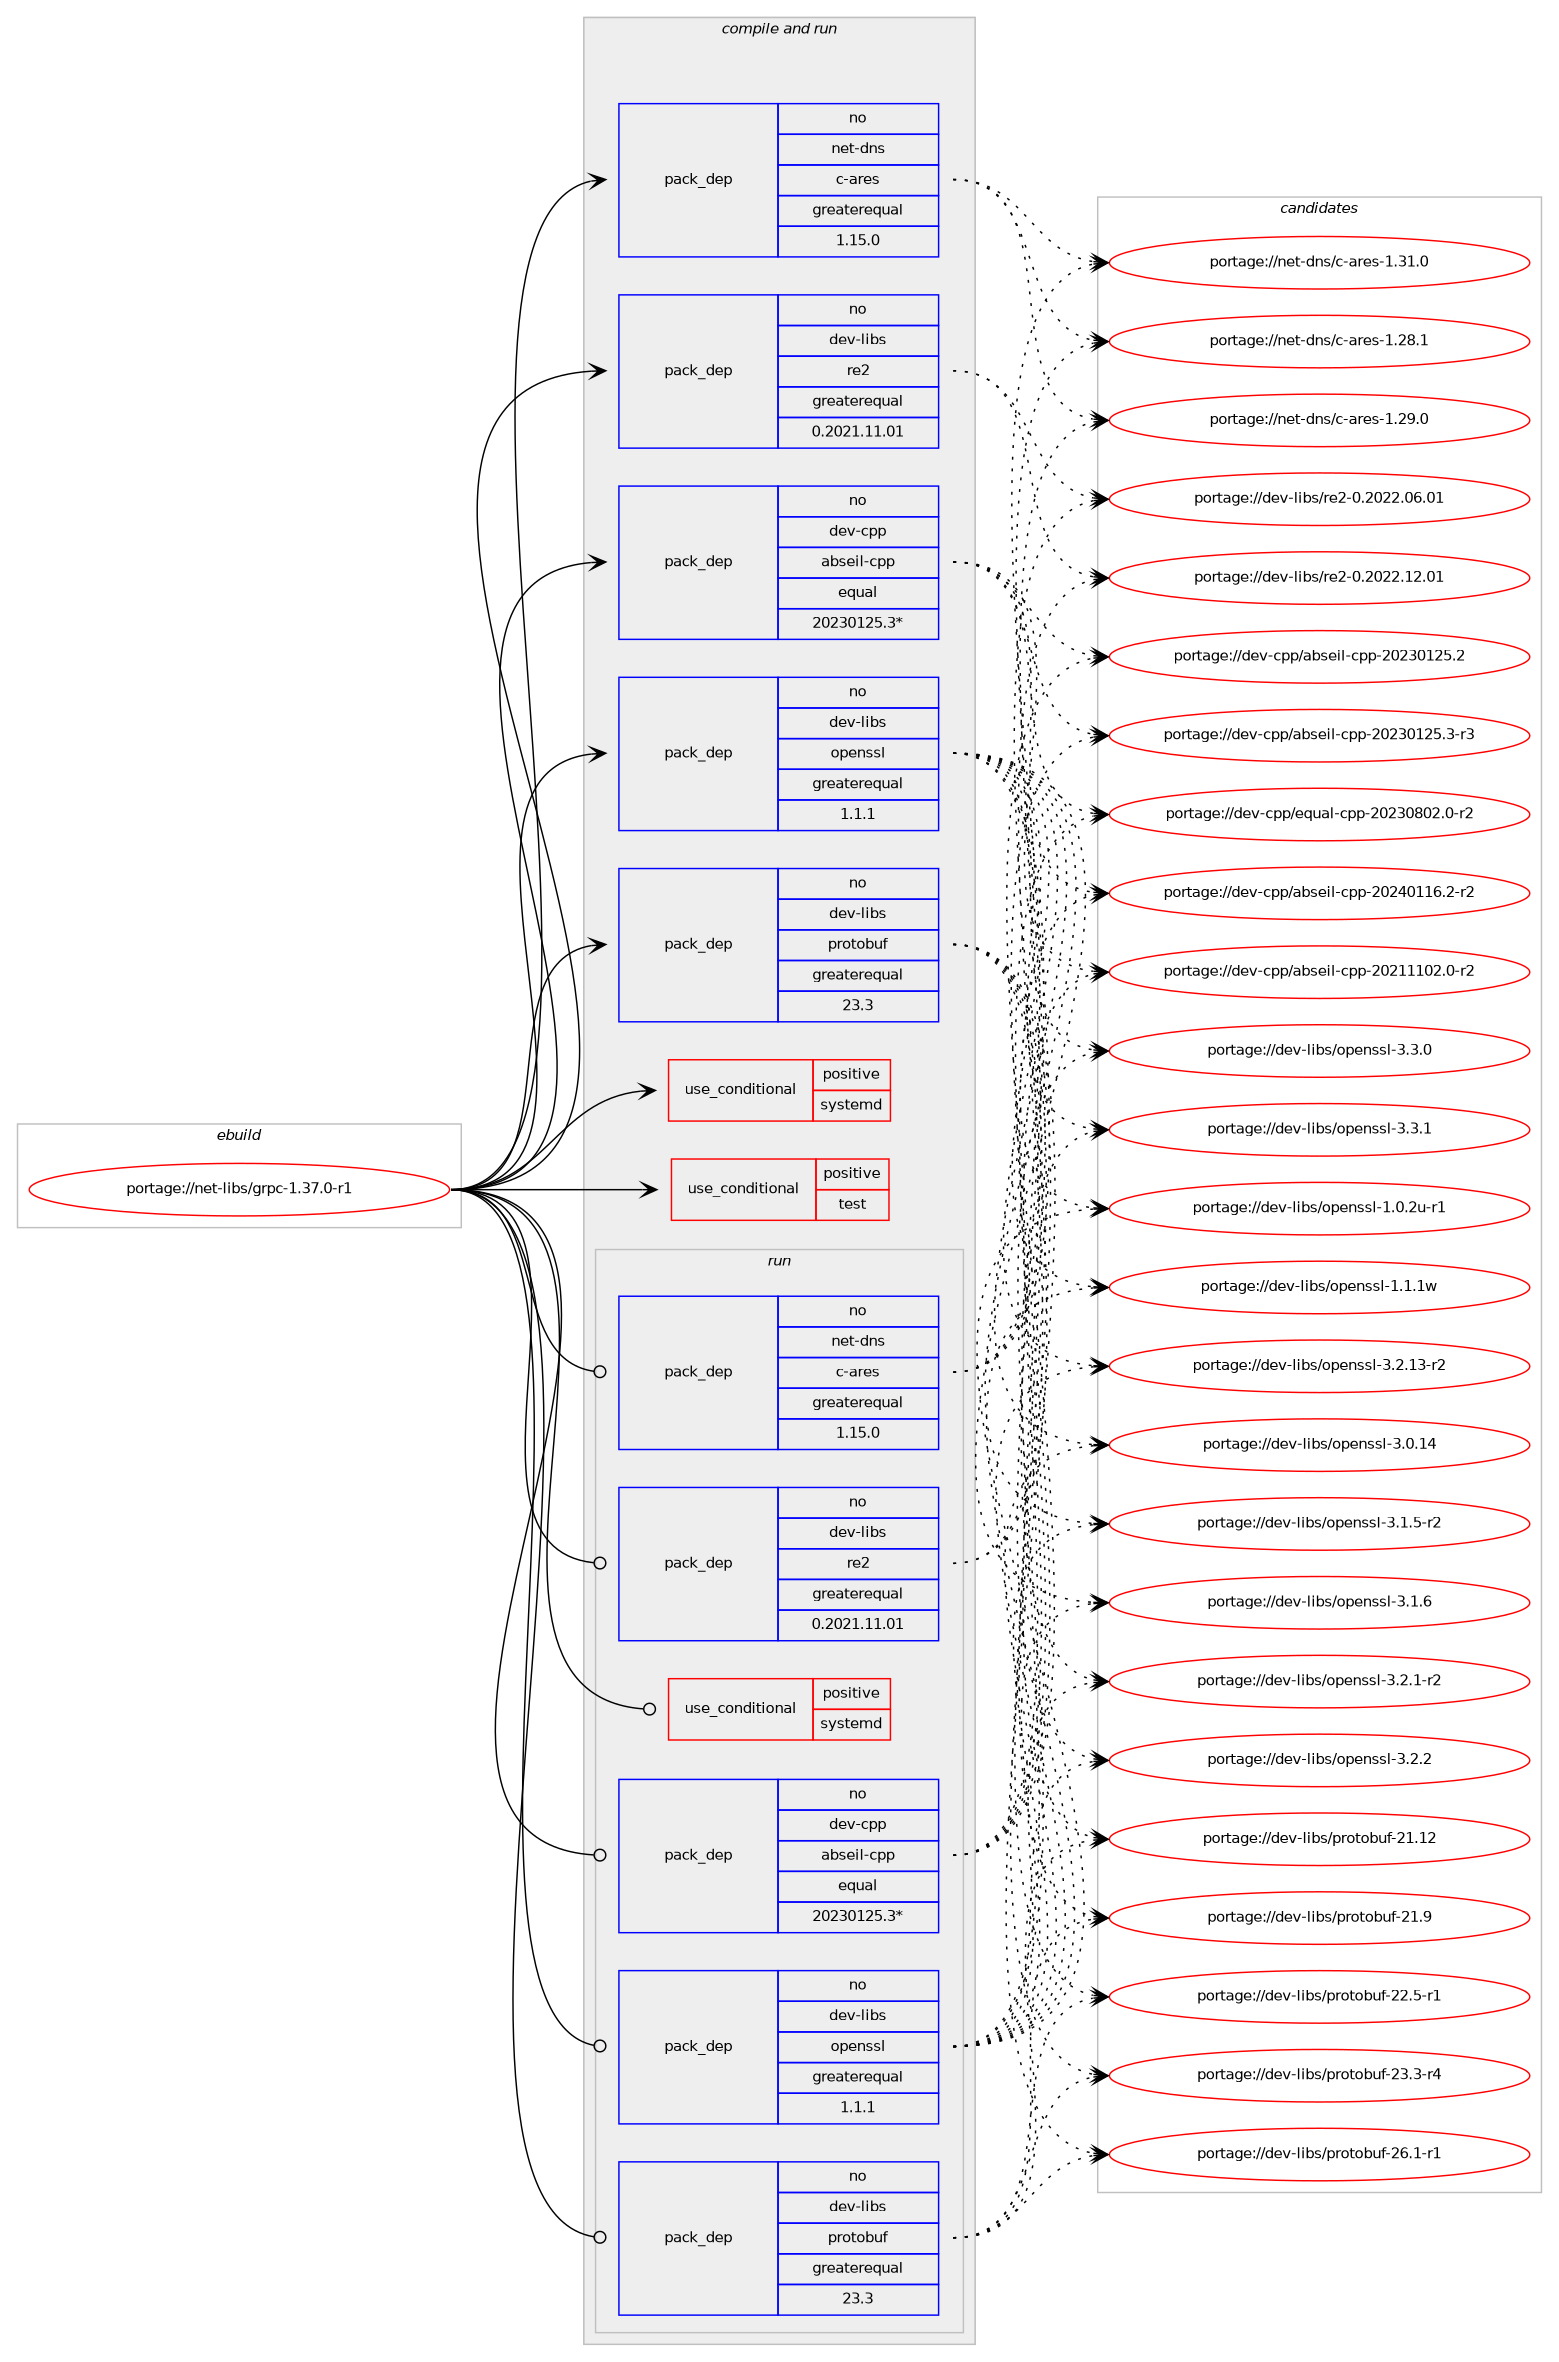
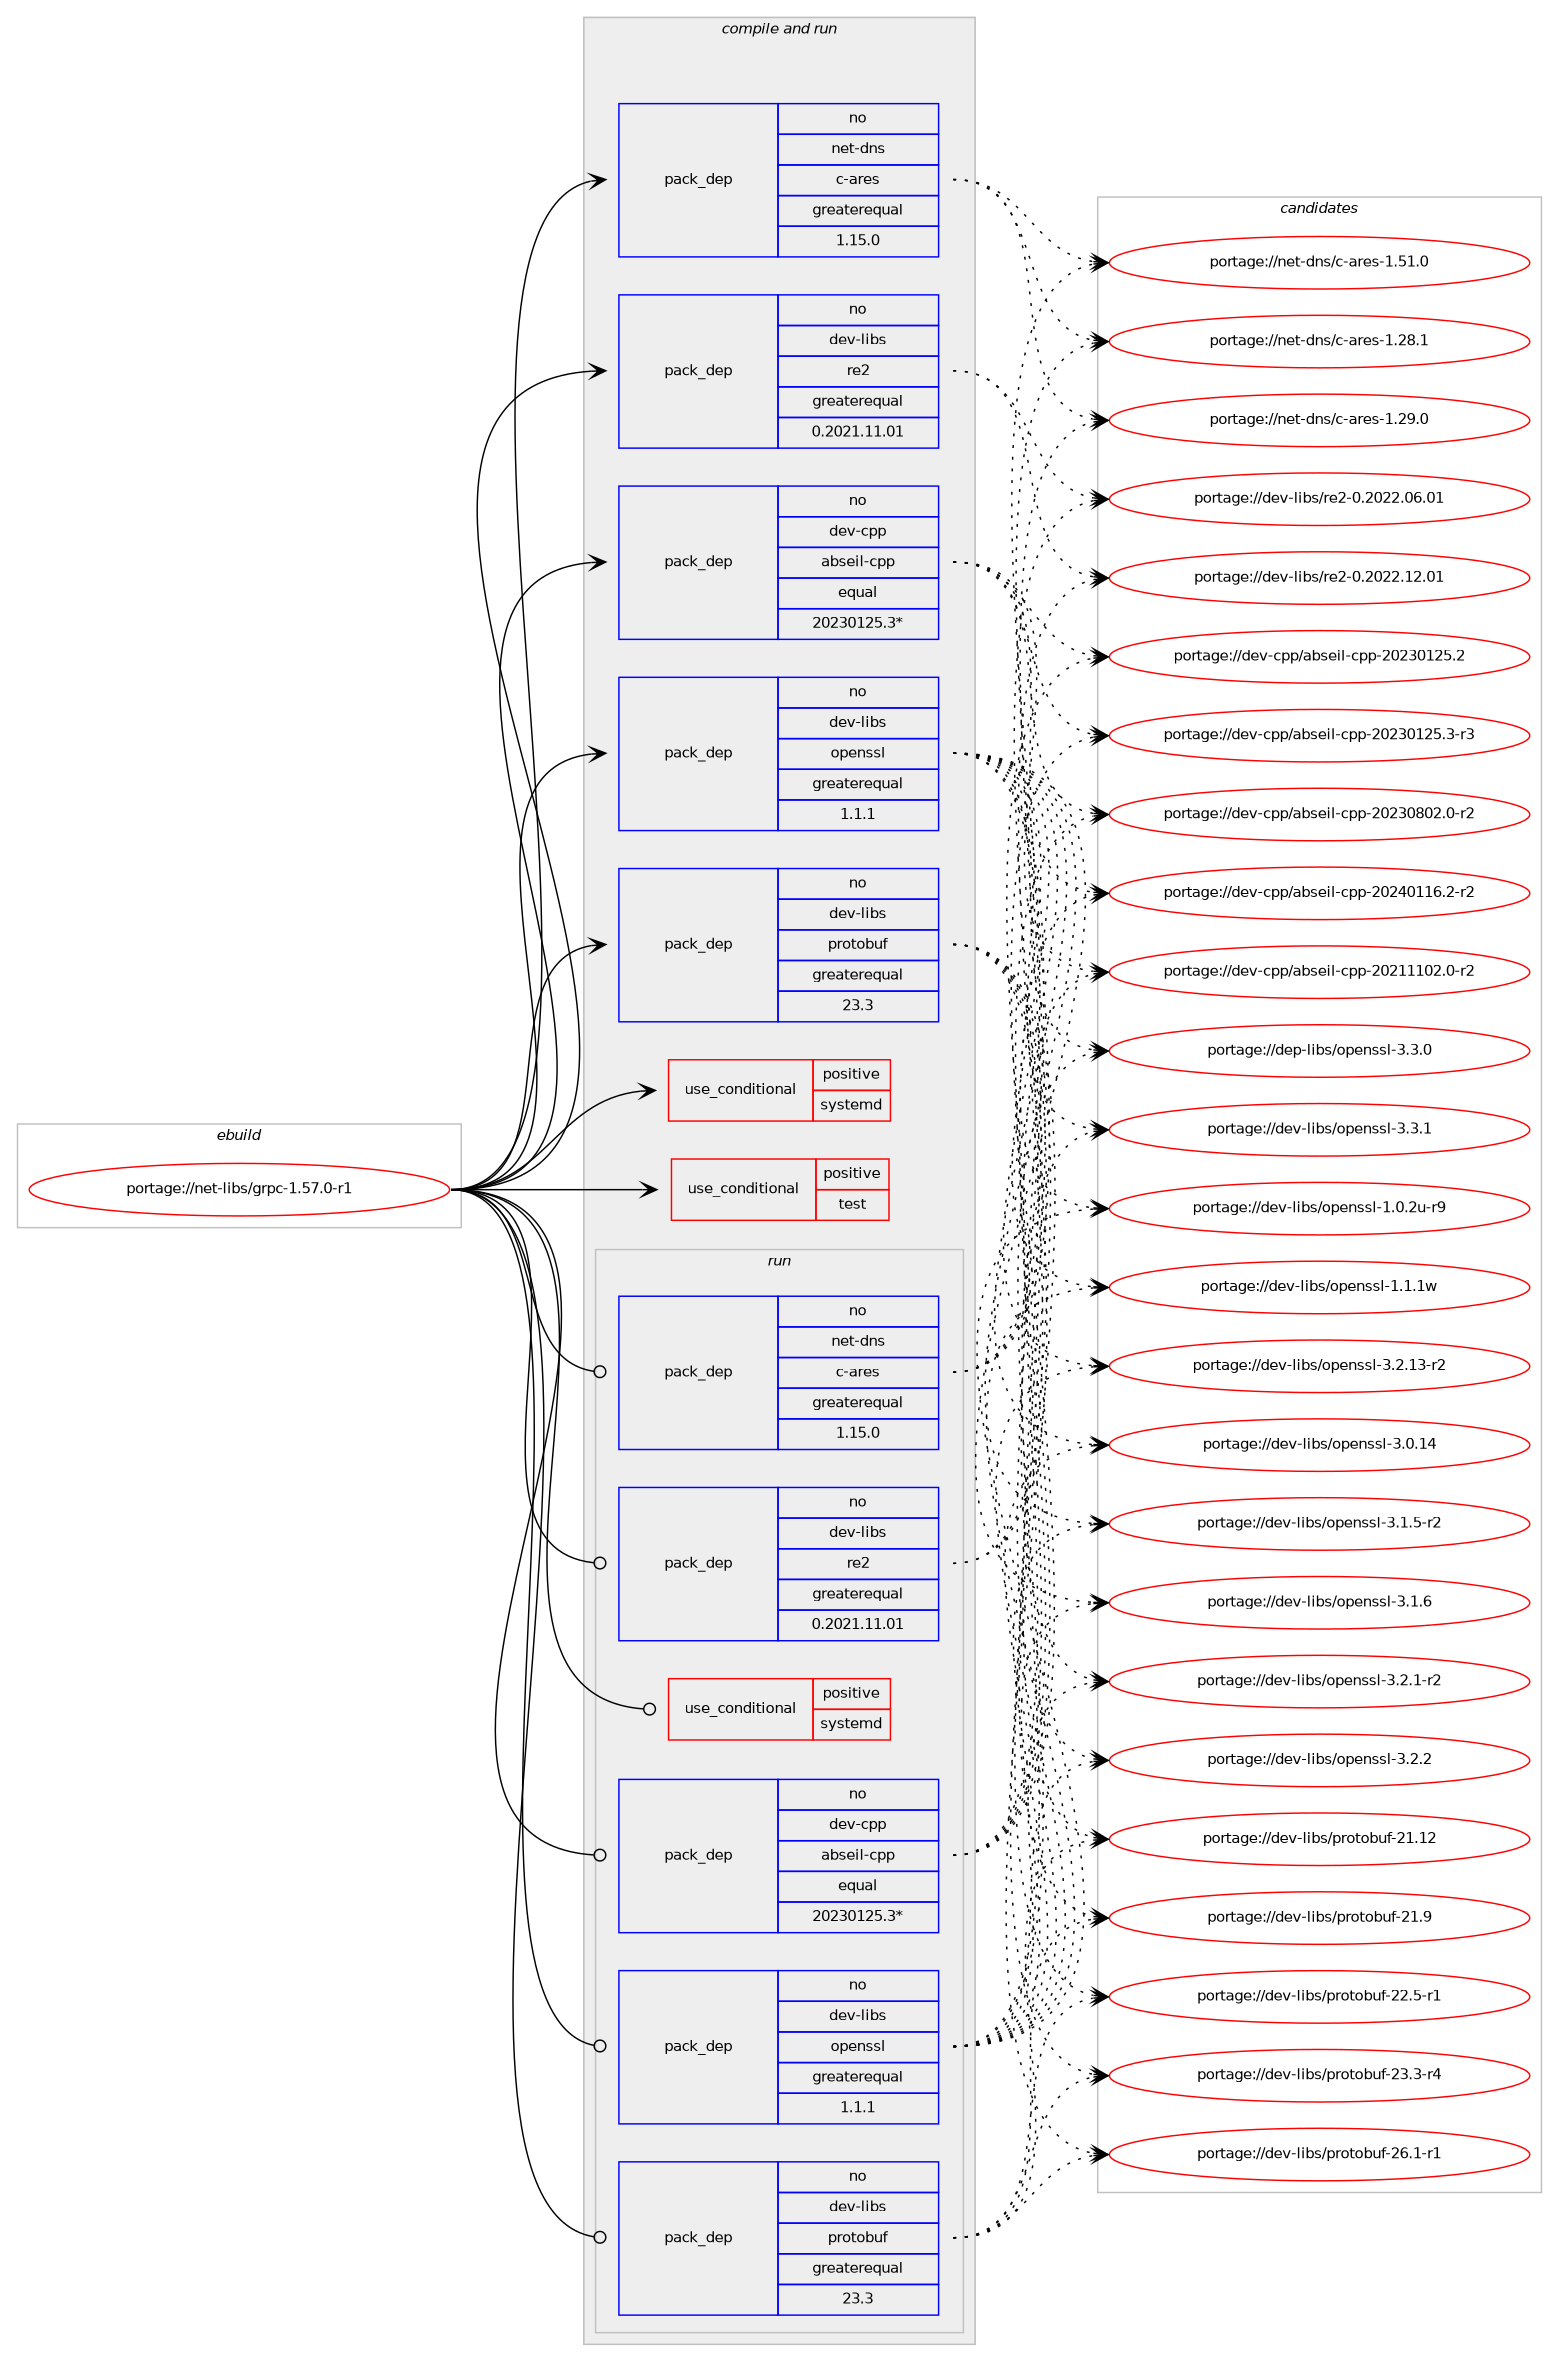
node "portage://net-dns/c-ares-1.31.0": label "portage://net-dns/c-ares-1.31.0" -> "portage://net-dns/c-ares-1.51.0"
node "portage://dev-cpp/equal-cpp-20230802.0-r2": label "portage://dev-cpp/equal-cpp-20230802.0-r2" -> "portage://dev-cpp/abseil-cpp-20230802.0-r2"
node "portage://dev-libs/openssl-3.3.0": label "portage://dev-libs/openssl-3.3.0" -> "portage://dep-libs/openssl-3.3.0"
node "portage://net-libs/grpc-1.37.0-r1": label "portage://net-libs/grpc-1.37.0-r1" -> "portage://net-libs/grpc-1.57.0-r1"
node "portage://dev-libs/openssl-1.0.2u-r1": label "portage://dev-libs/openssl-1.0.2u-r1" -> "portage://dev-libs/openssl-1.0.2u-r9"
